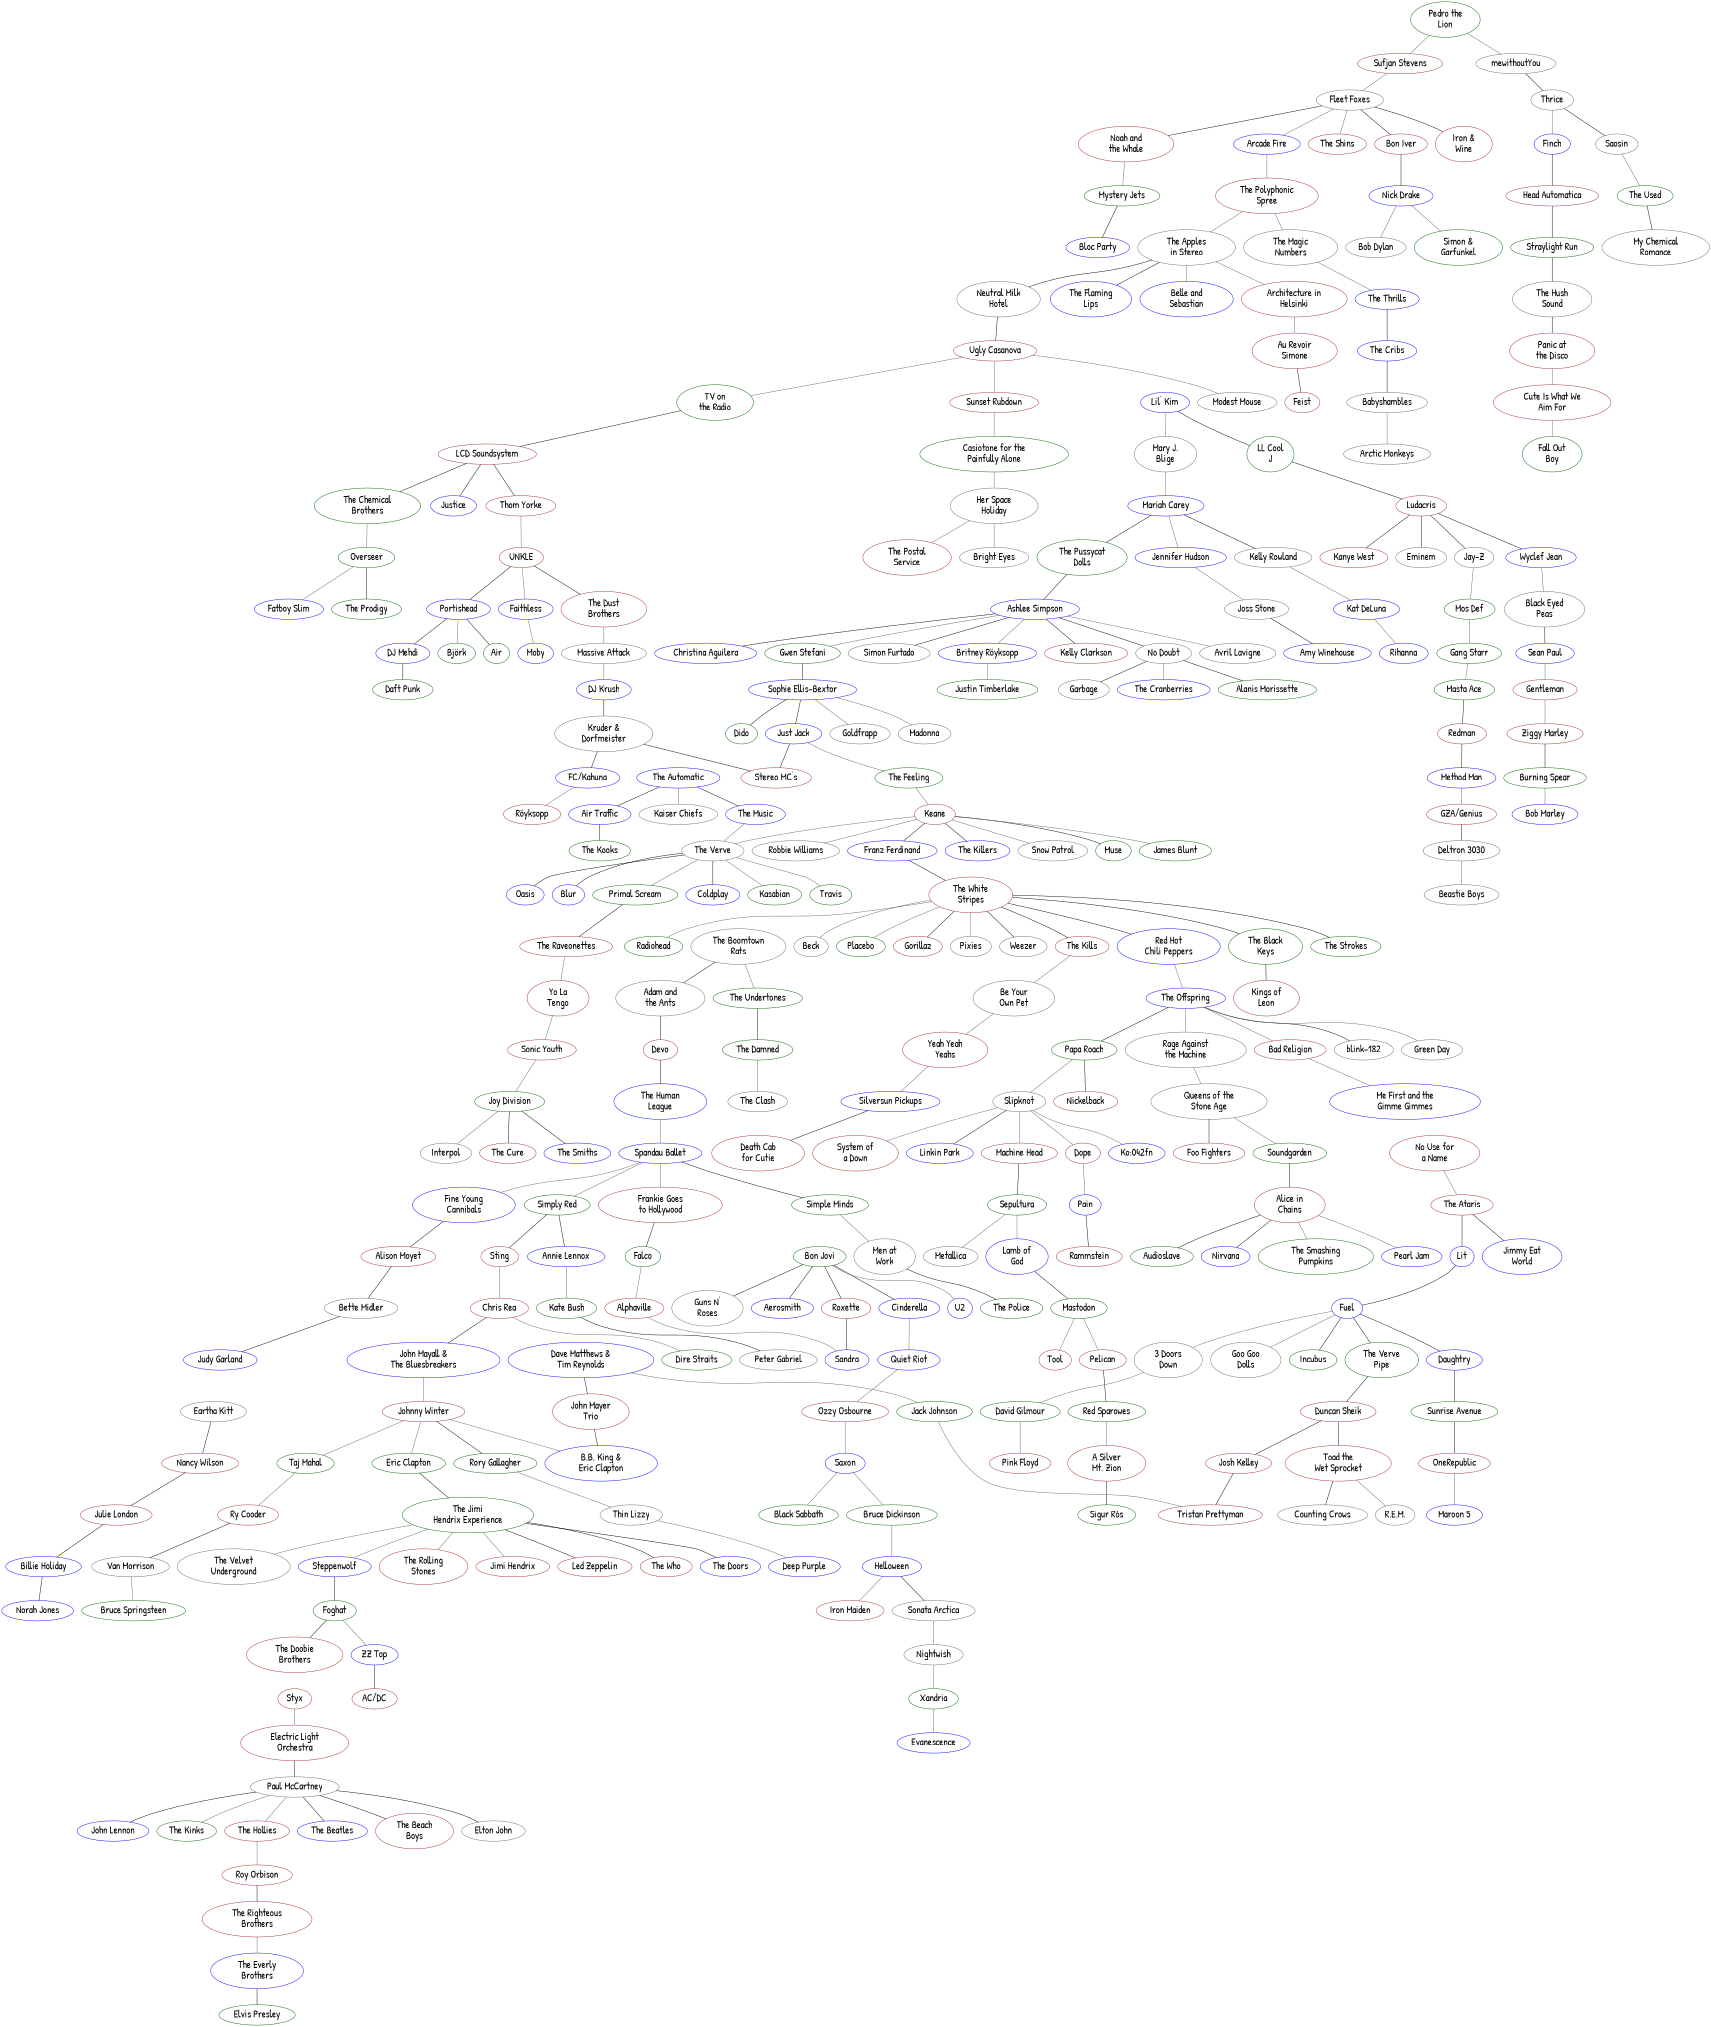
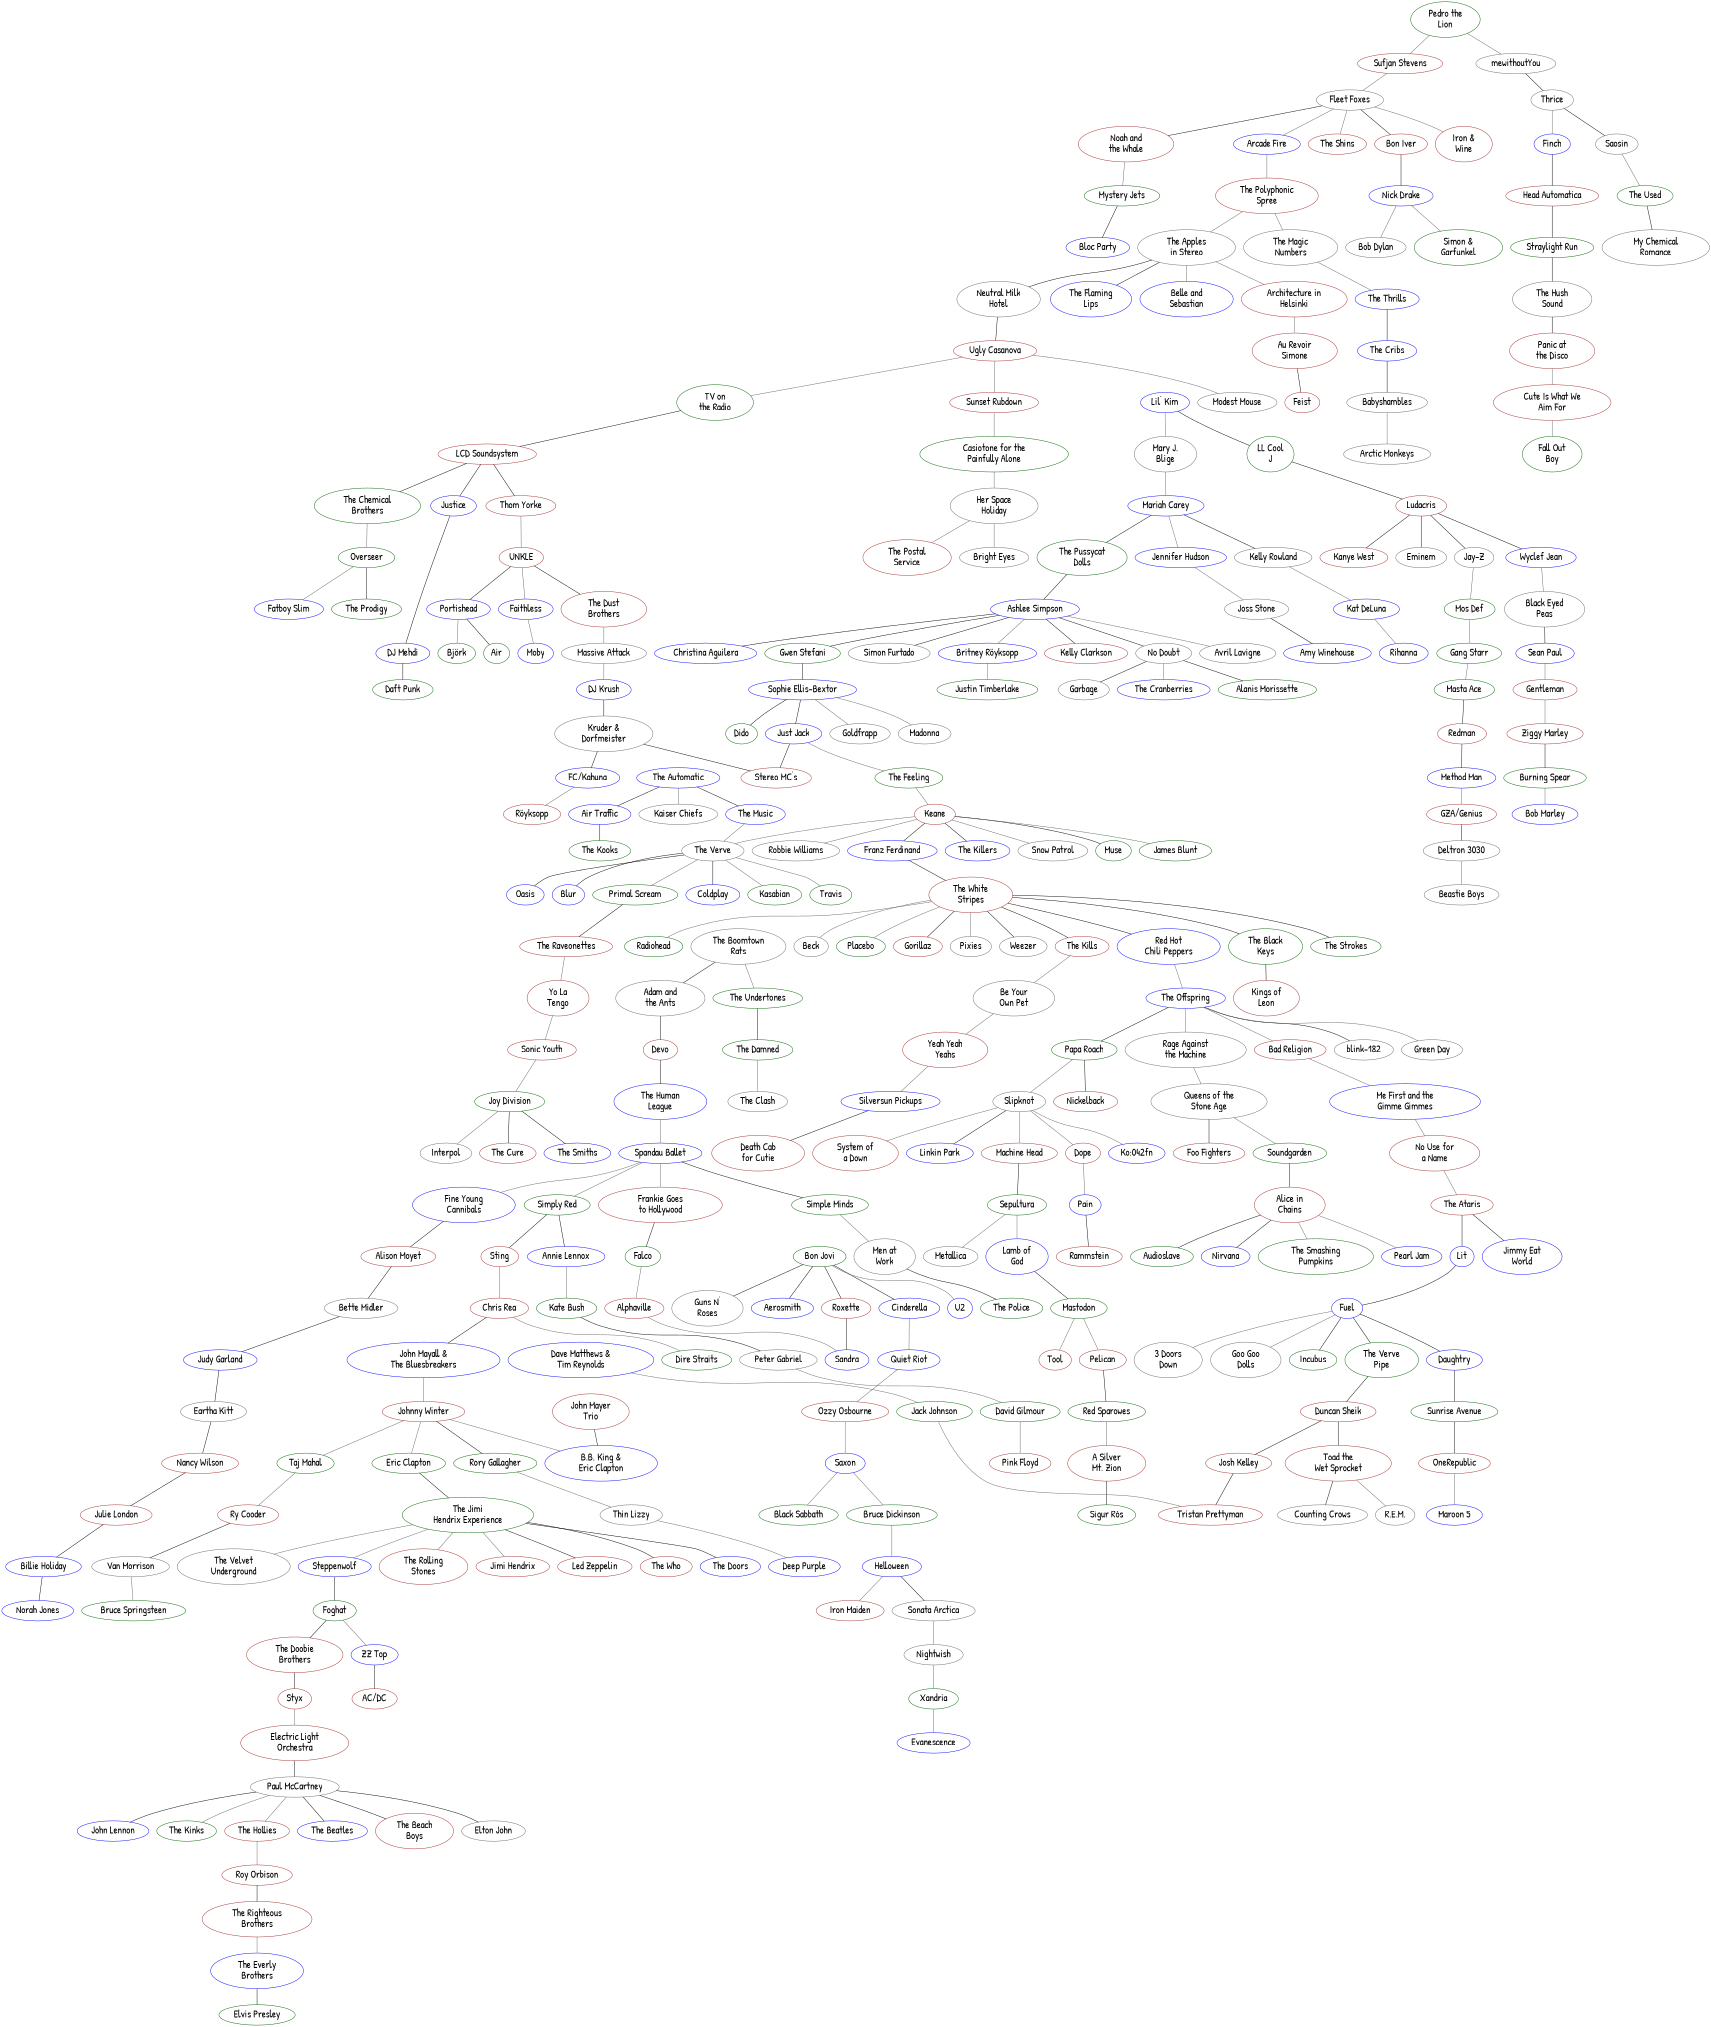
edge "Fleet Foxes" -- "Iron & Wine": color black -> gray40
edge "Ashlee Simpson" -- "Gwen Stefani": color gray40 -> black
edge "Portishead" -- "DJ Mehdi": now "Justice" -- "DJ Mehdi"
edge "Me First and the Gimme Gimmes" -- "No Use for a Name": added
edge "Judy Garland" -- "Eartha Kitt": added
edge "Dave Matthews & Tim Reynolds" -- "John Mayer Trio": removed
edge "3 Doors Down" -- "David Gilmour": now "Peter Gabriel" -- "David Gilmour"
edge "The Doobie Brothers" -- "Styx": added
